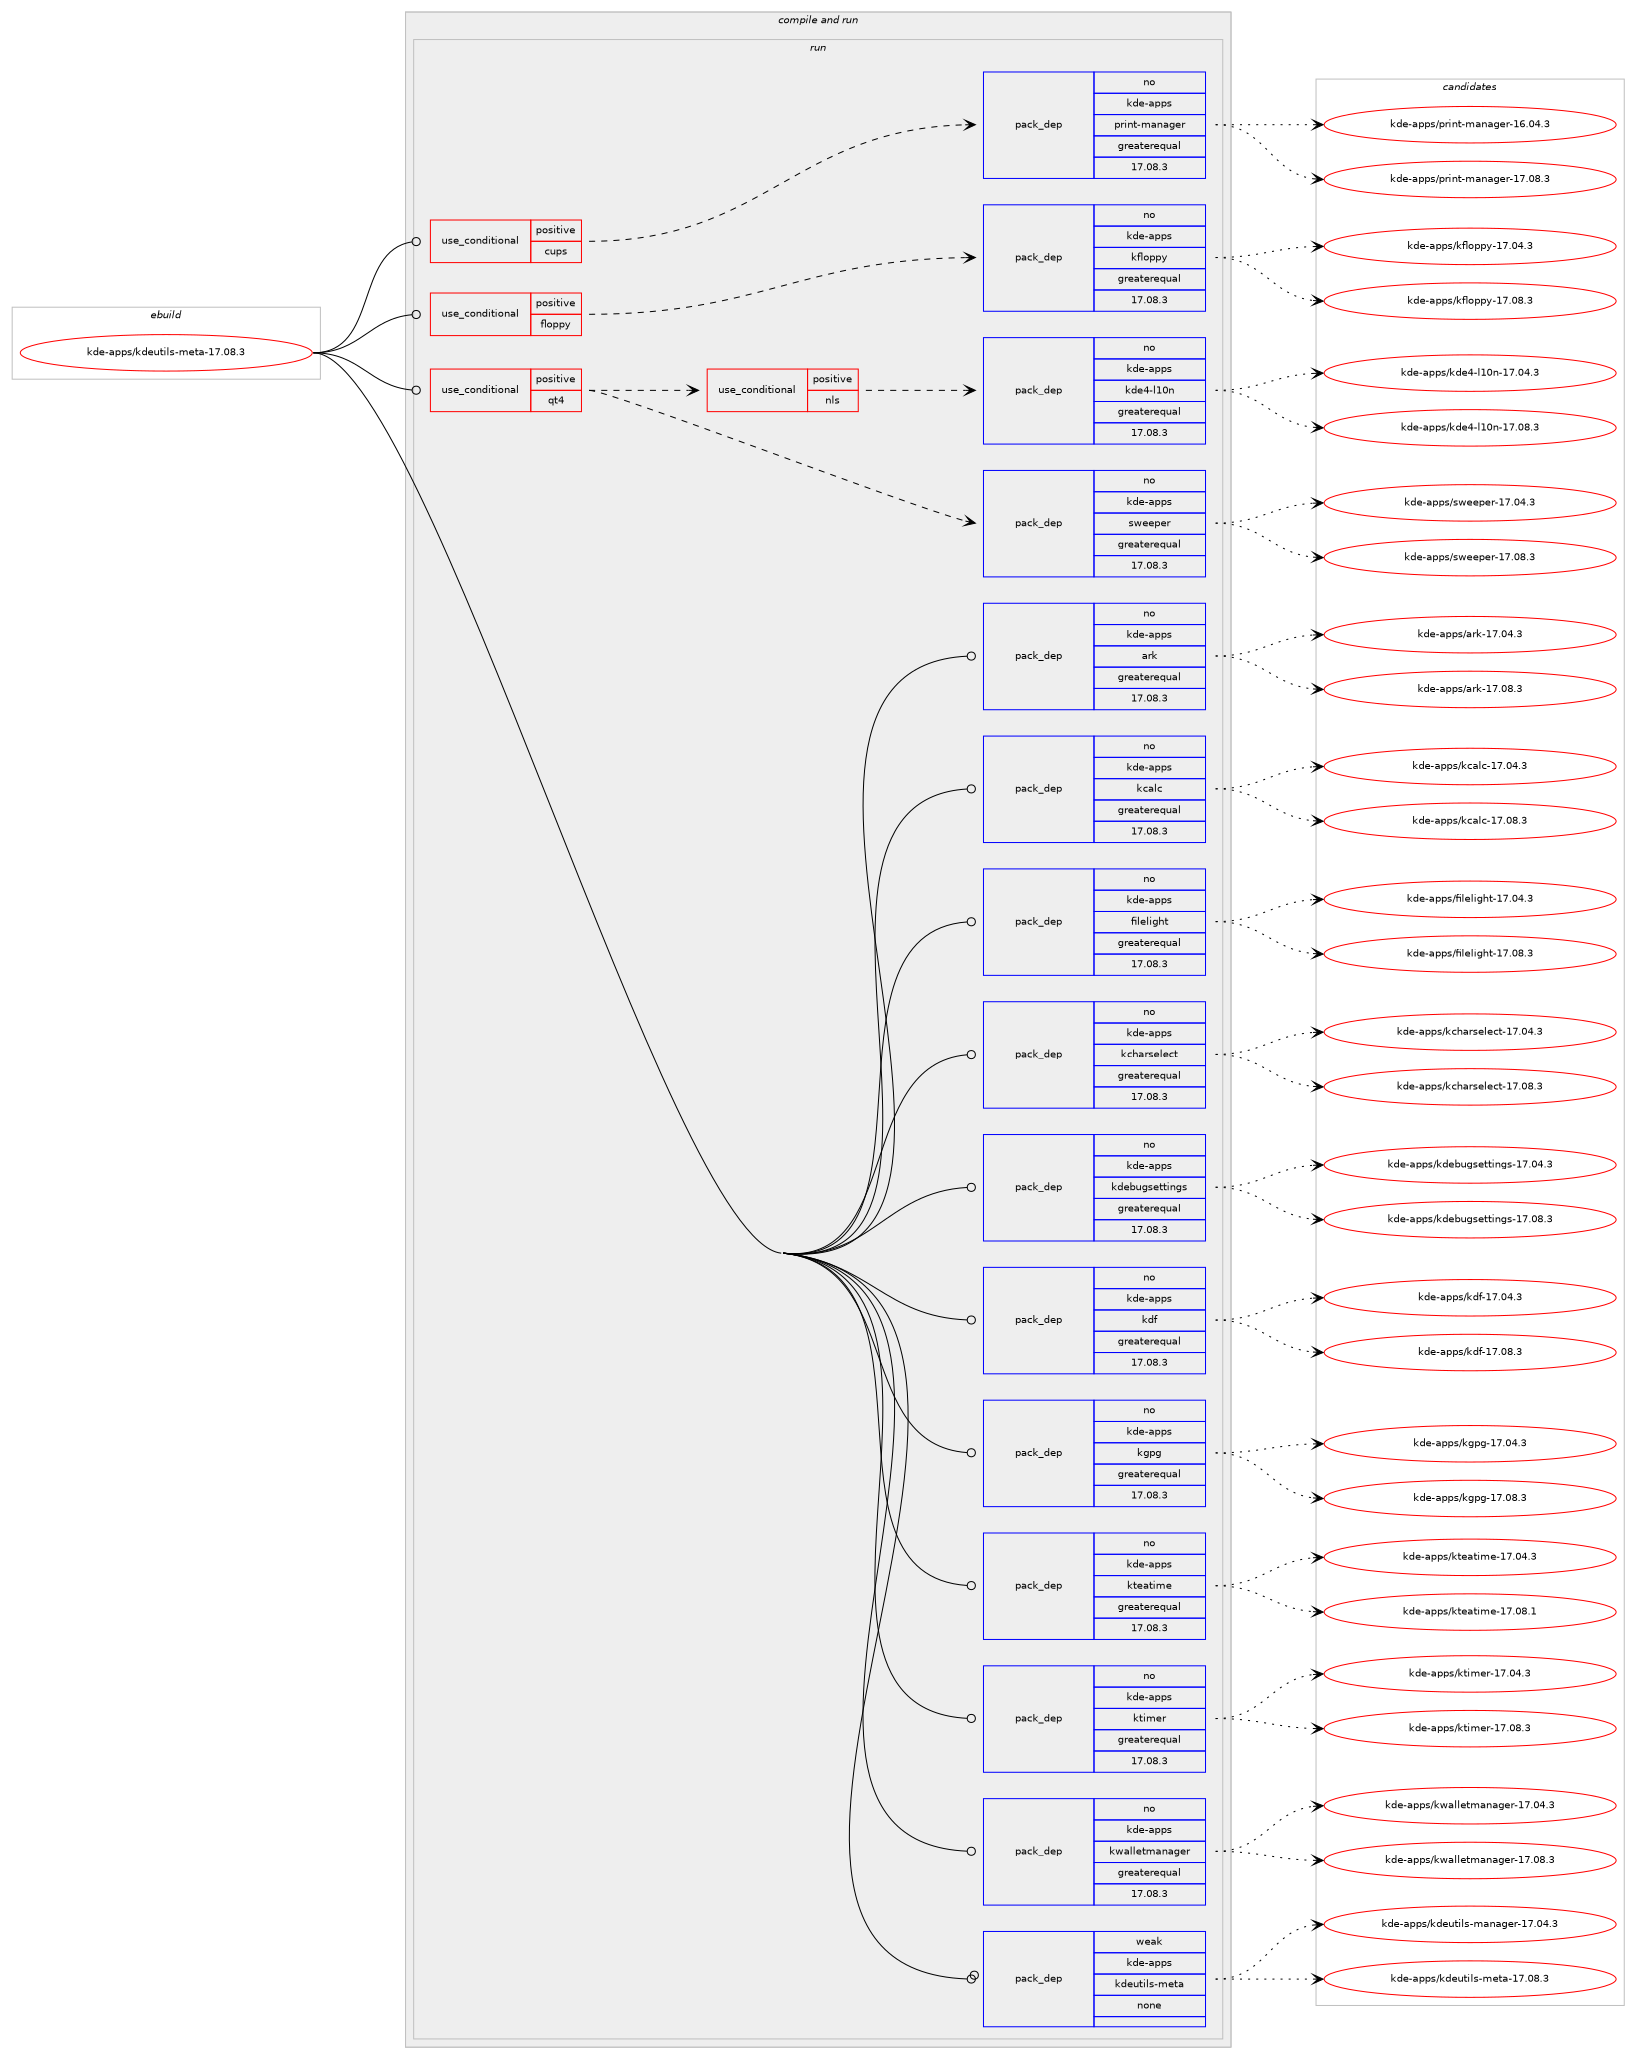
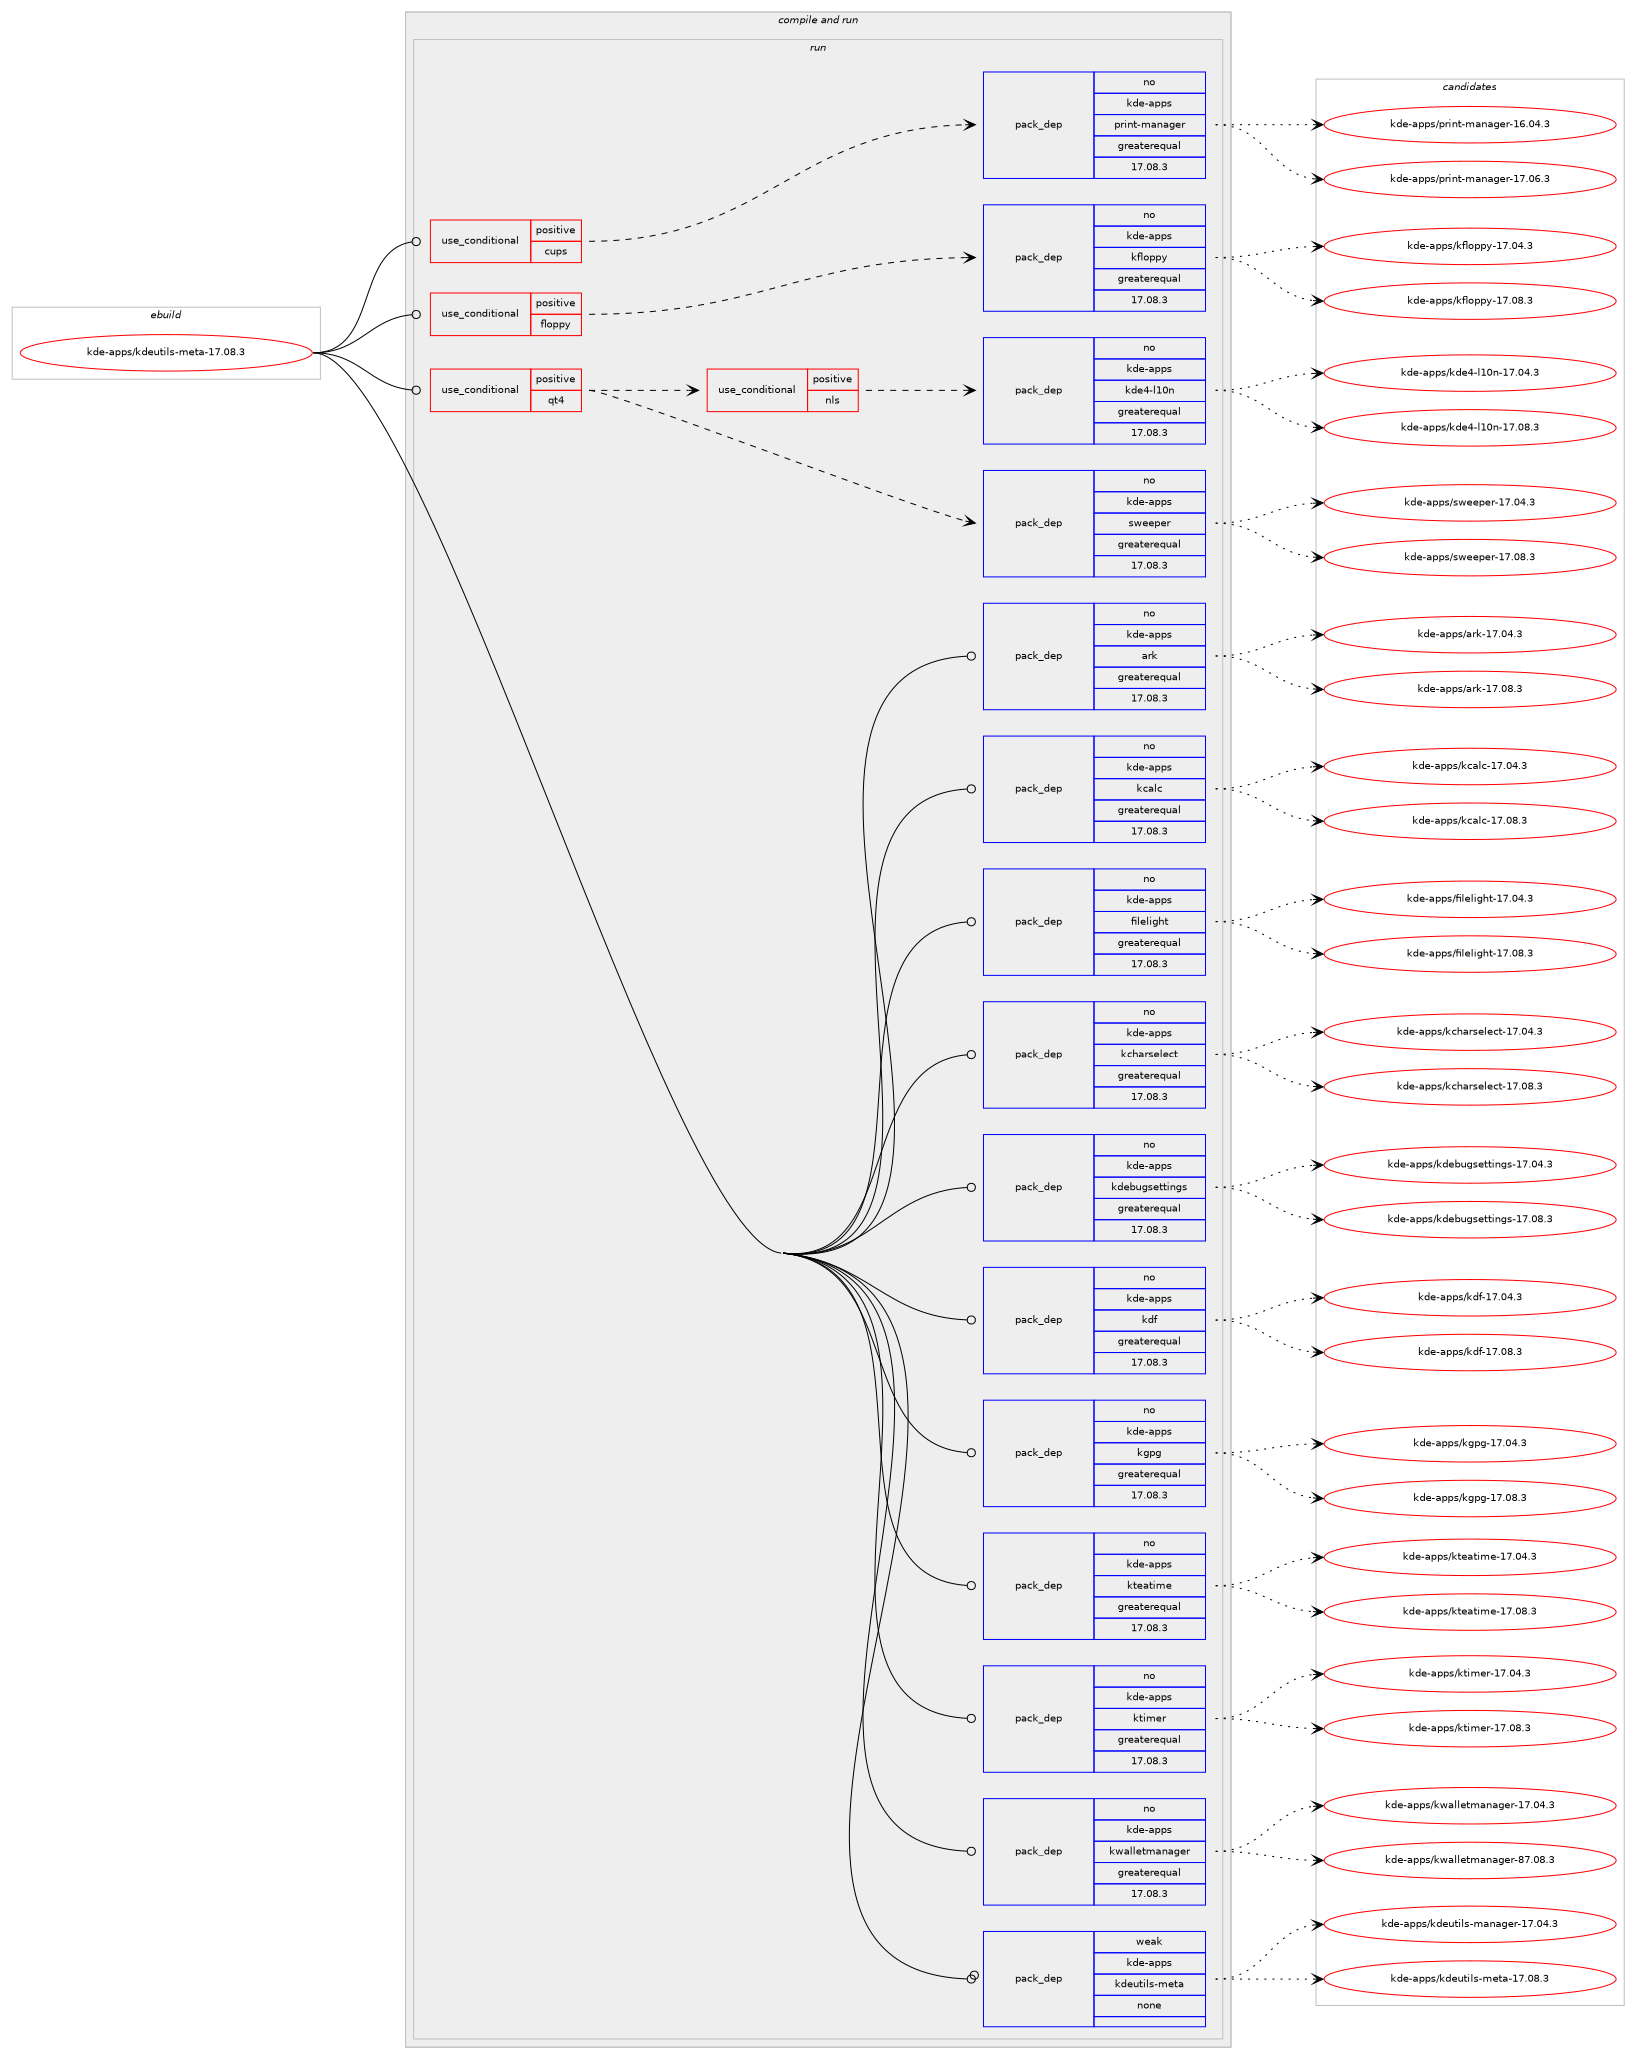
node "kde-apps/print-manager-17.08.3": label "kde-apps/print-manager-17.08.3" -> "kde-apps/print-manager-17.06.3"
node "kde-apps/kteatime-17.08.1": label "kde-apps/kteatime-17.08.1" -> "kde-apps/kteatime-17.08.3"
node "kde-apps/kwalletmanager-17.08.3": label "kde-apps/kwalletmanager-17.08.3" -> "kde-apps/kwalletmanager-87.08.3"
